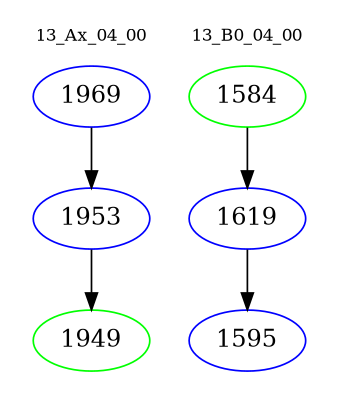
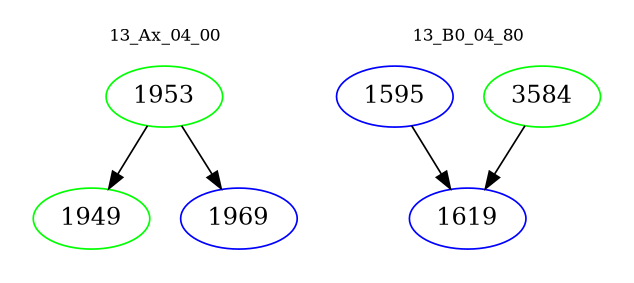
cluster "13_B0_04_00": label "13_B0_04_00" -> "13_B0_04_80"
node "1584": label "1584" -> "3584"
edge "1969" -> "1953": reversed
node "1953": color blue -> green
edge "1619" -> "1595": reversed
